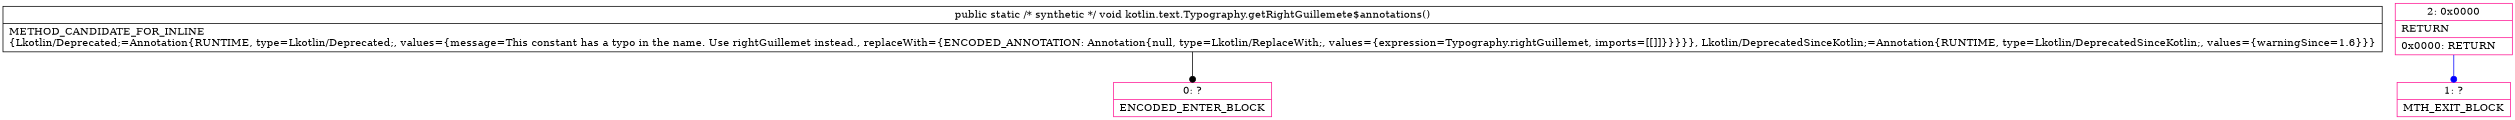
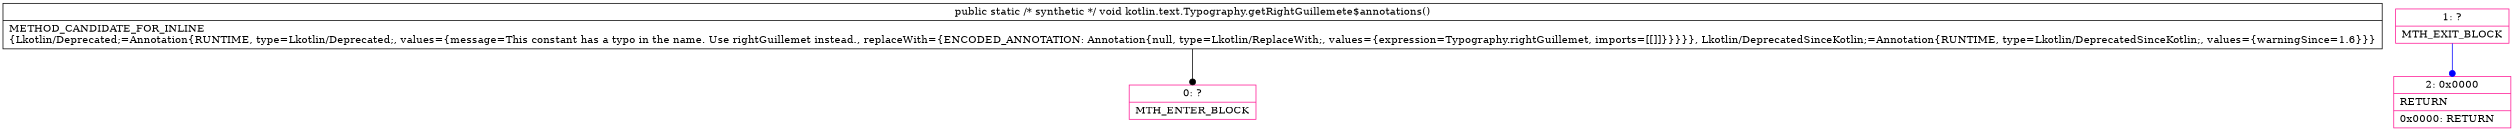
edge "2: 0x0000" -> "1: ?": reversed
node "0: ?": text "ENCODED_ENTER_BLOCK" -> "MTH_ENTER_BLOCK"
